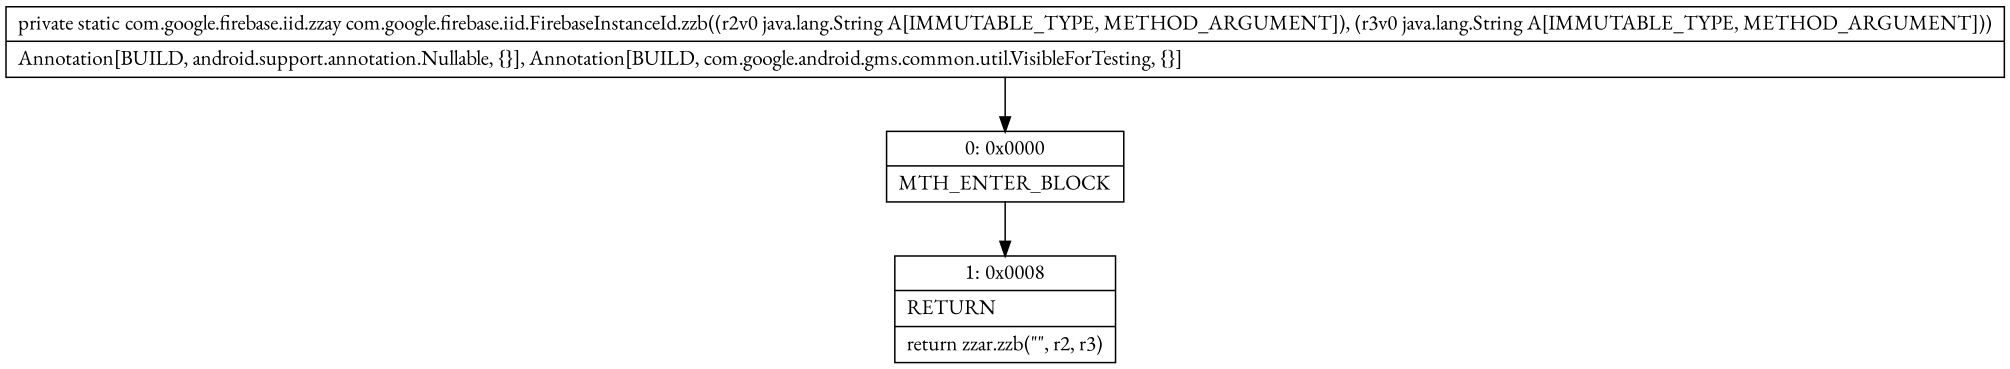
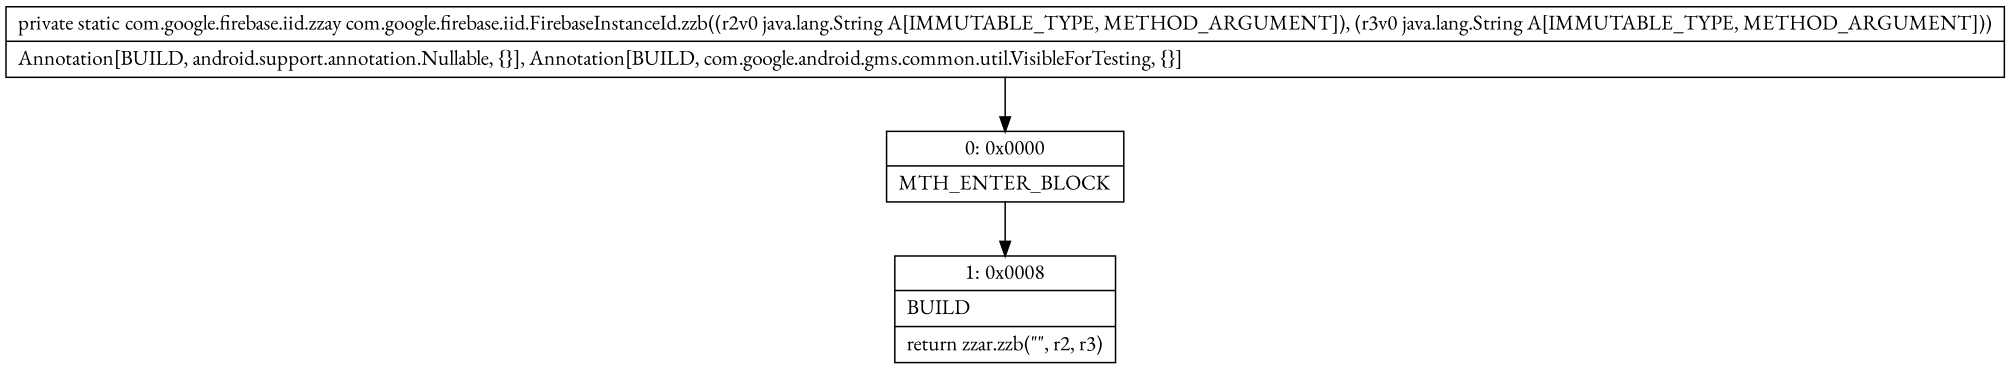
node "1: 0x0008": text "RETURN" -> "BUILD"
